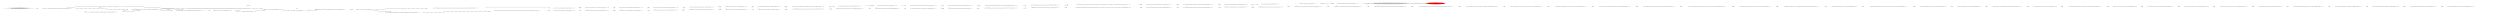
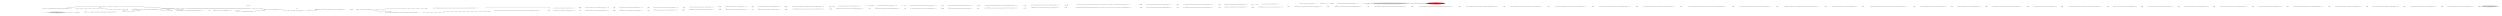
node "inputStream.close()@@@59@@@['0', '0', '1']": added
node "shouldSuccessfullyLoadMinimalXMLConfigFile['0', '1', '0']": removed
node "shouldSuccessfullyLoadXMLConfigFile['0', '0', '1']": added
